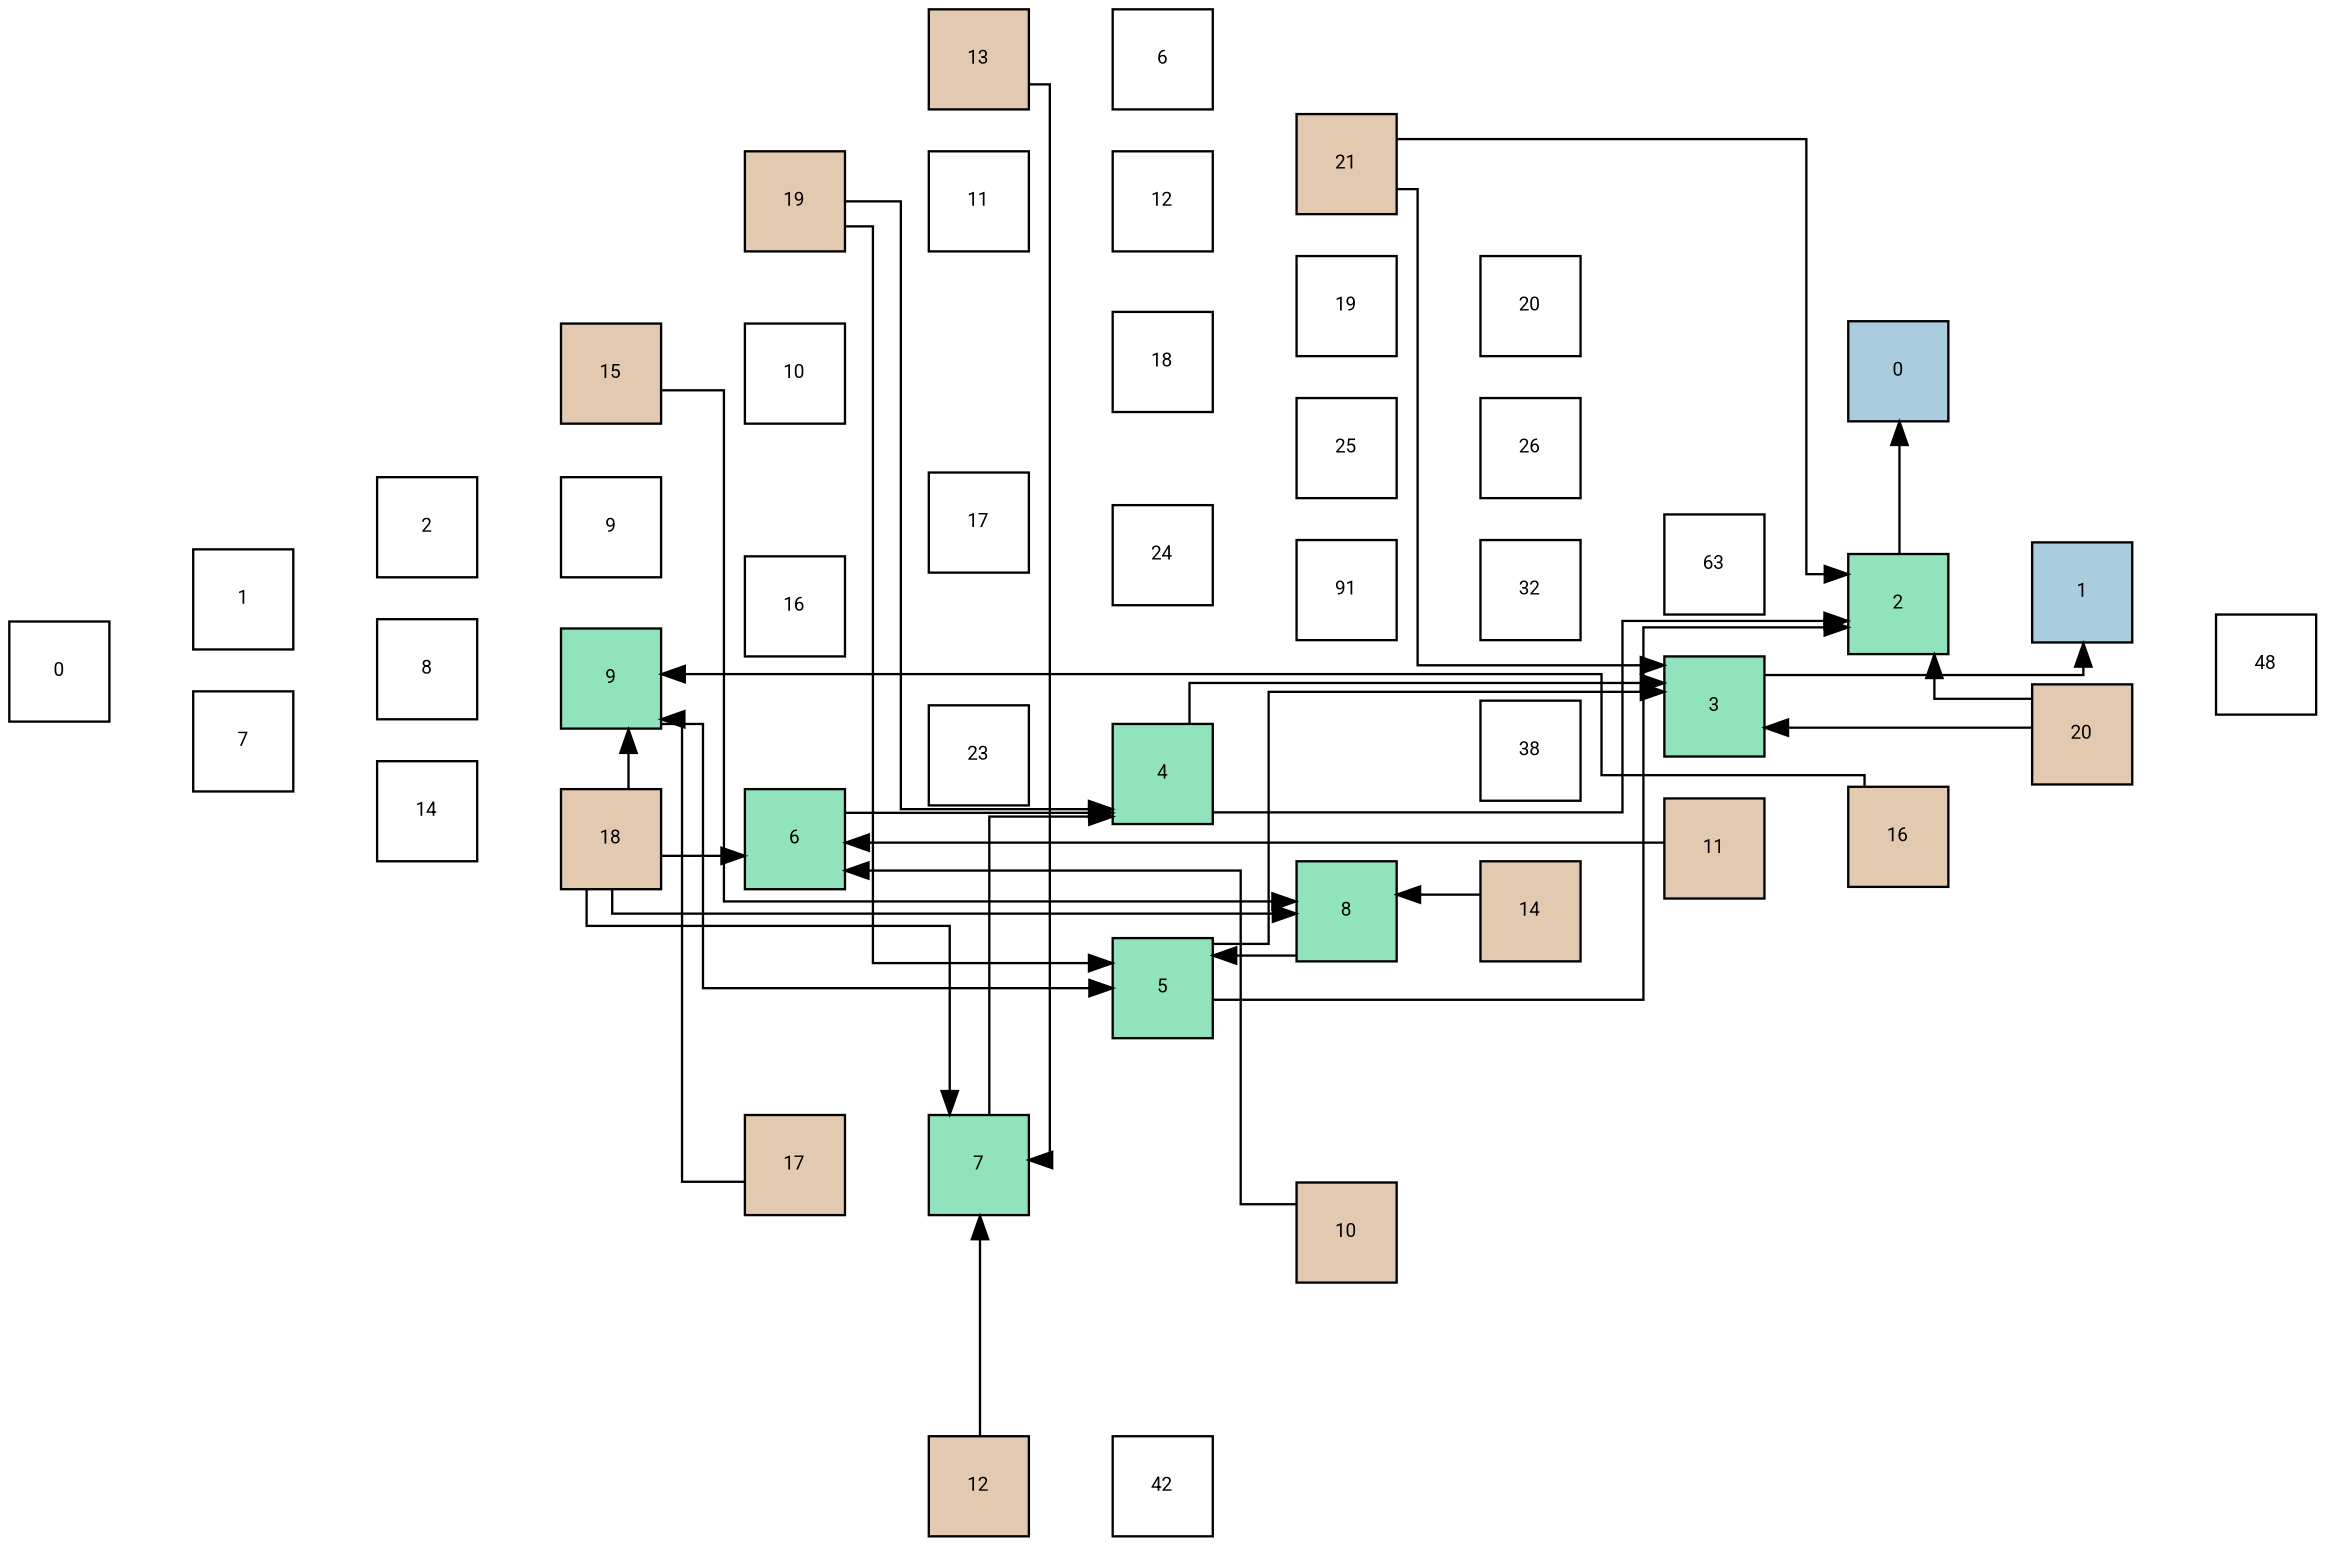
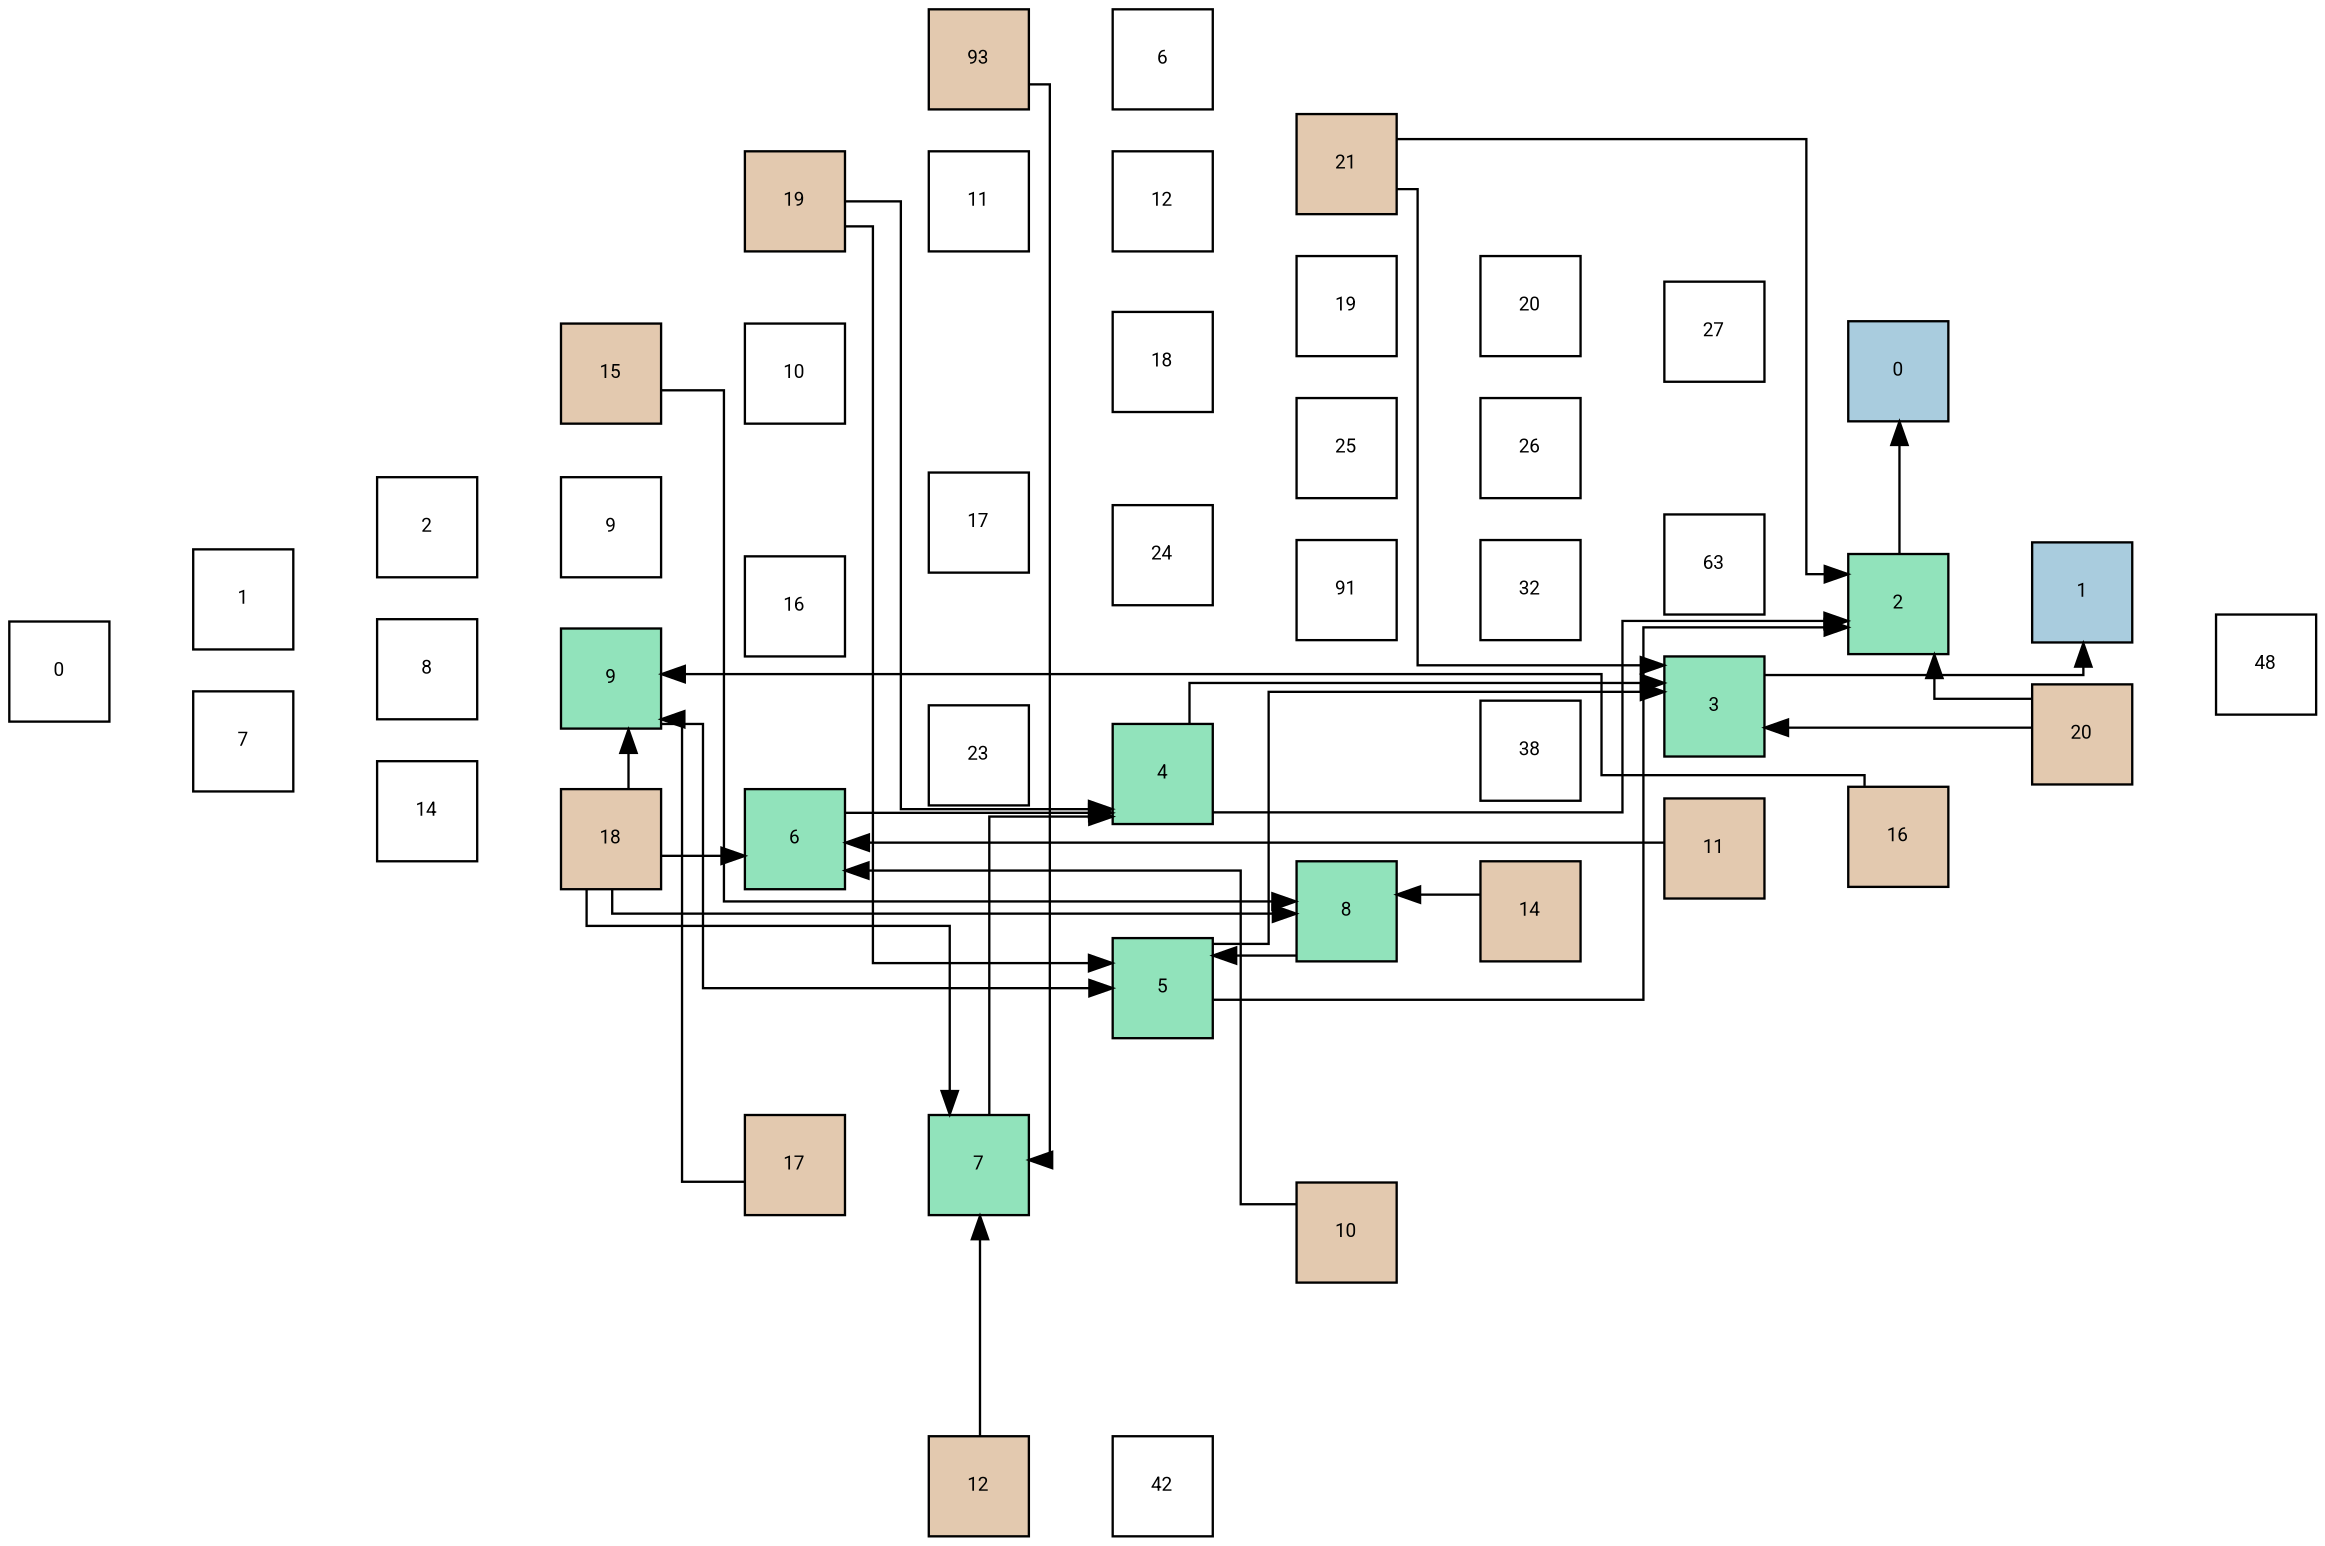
node "13": label "13" -> "93"
node "27": added
